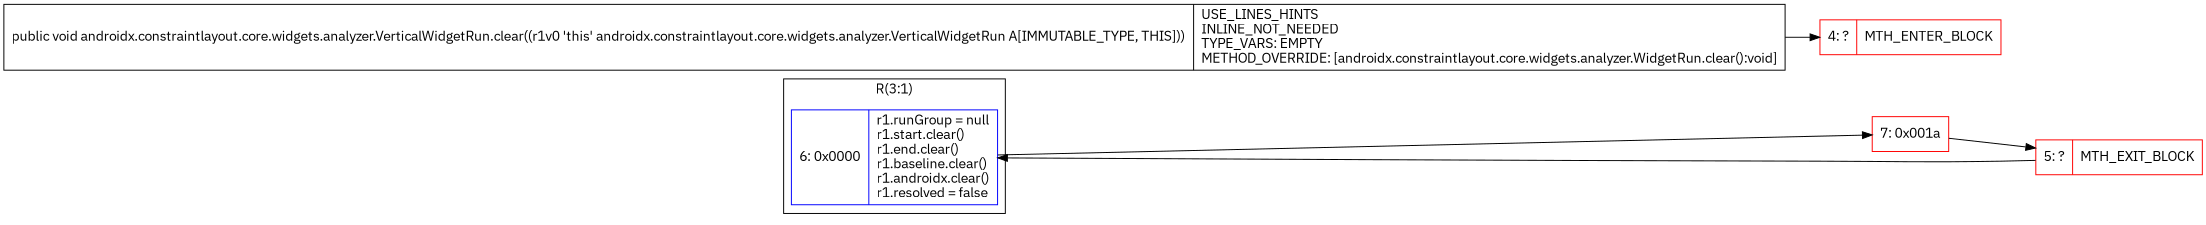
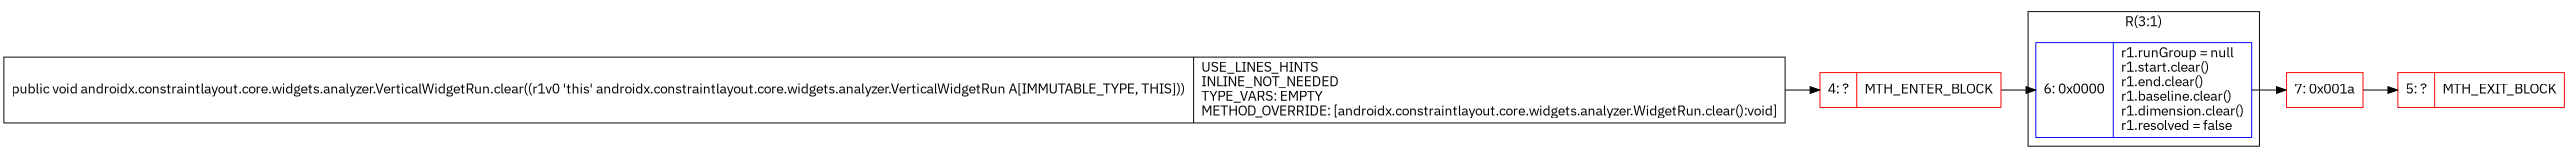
edge "5: ?" -> "6: 0x0000": now "4: ?" -> "6: 0x0000"
node "6: 0x0000": text "r1.androidx.clear()" -> "r1.dimension.clear()"
